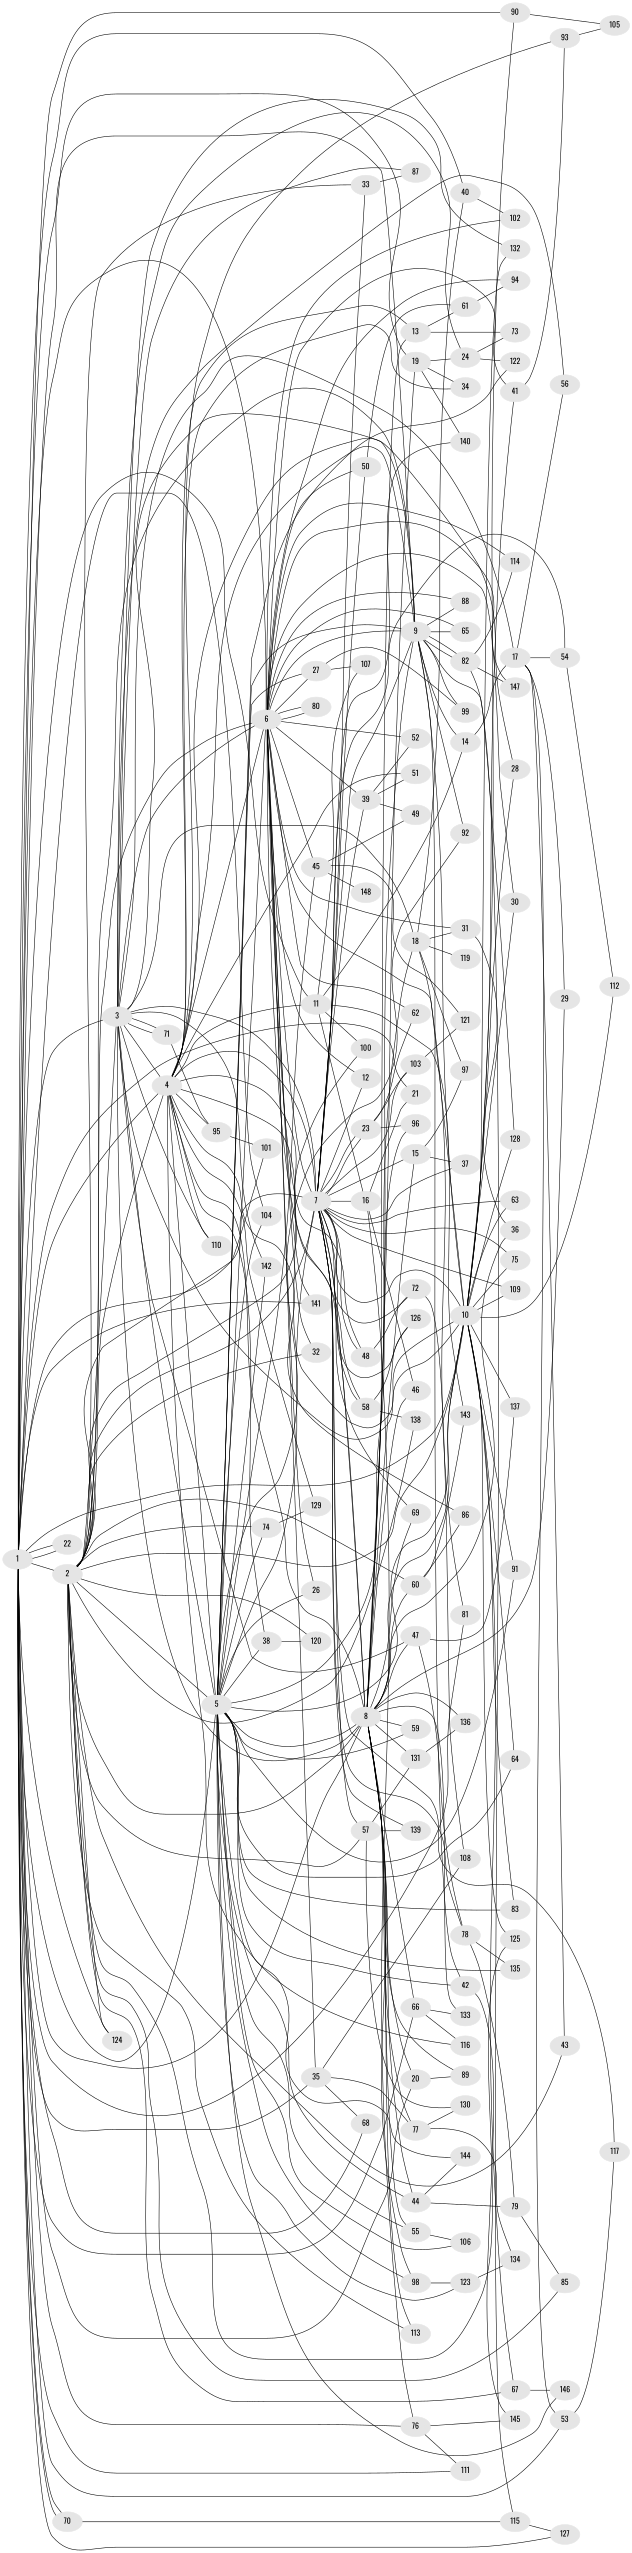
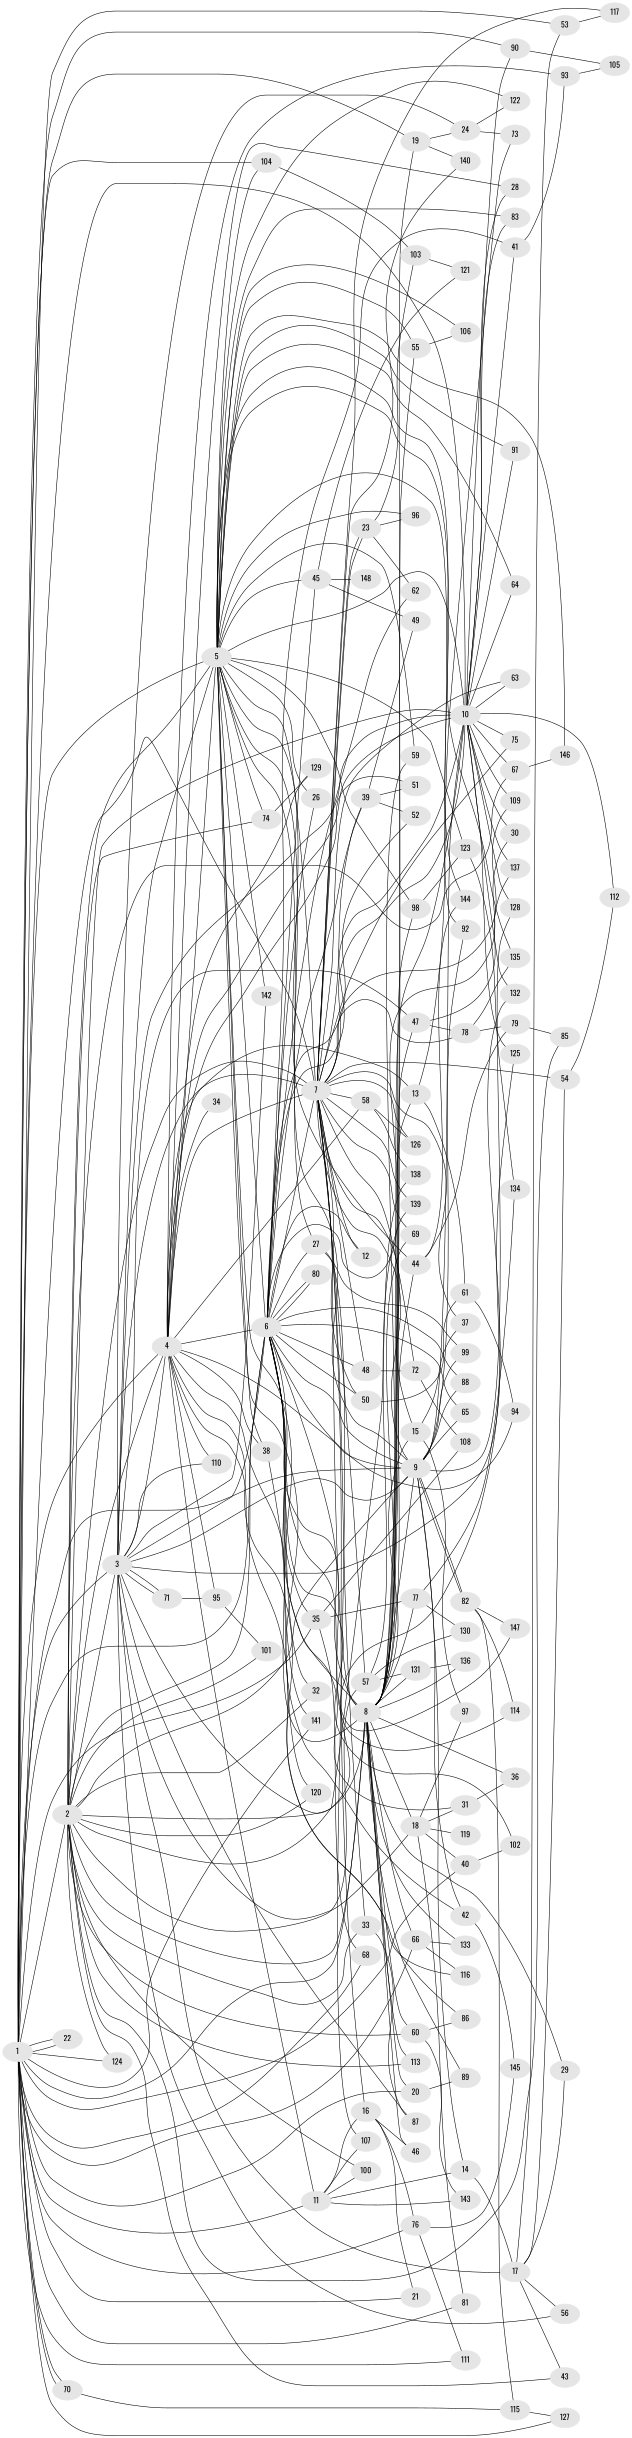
edge "19" -- "34": removed
edge "103" -- "7": now "103" -- "104"
